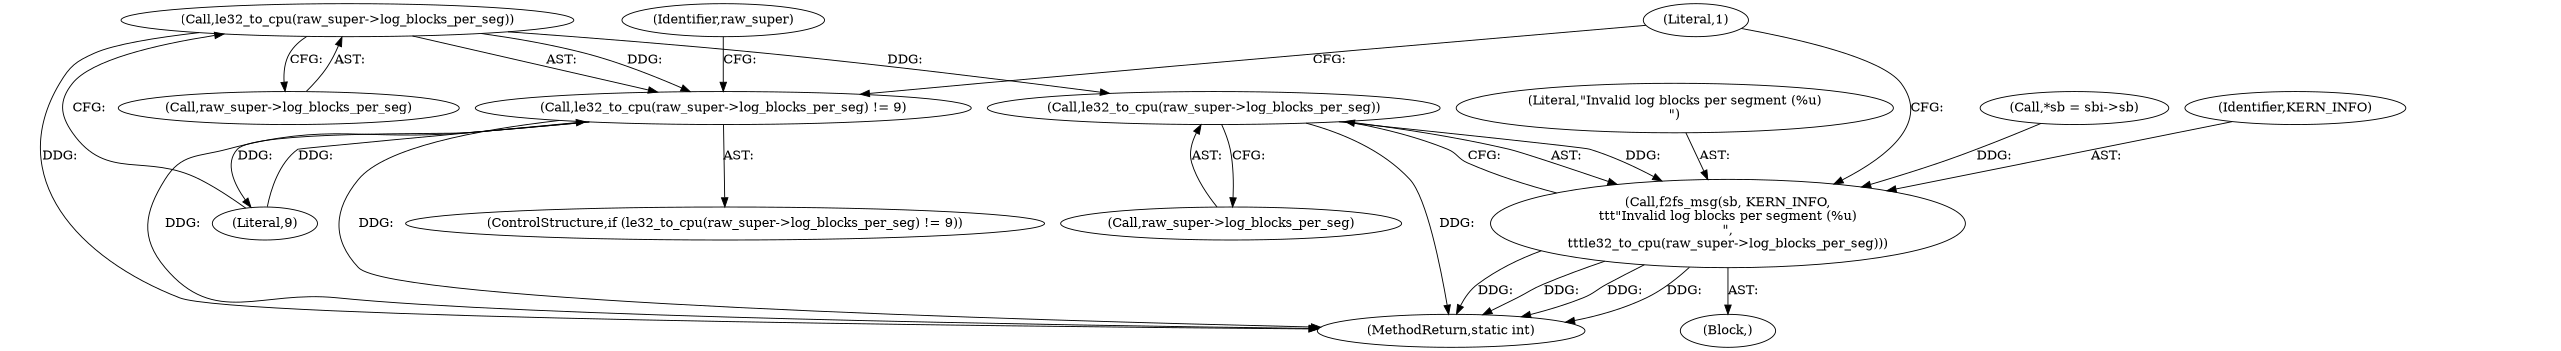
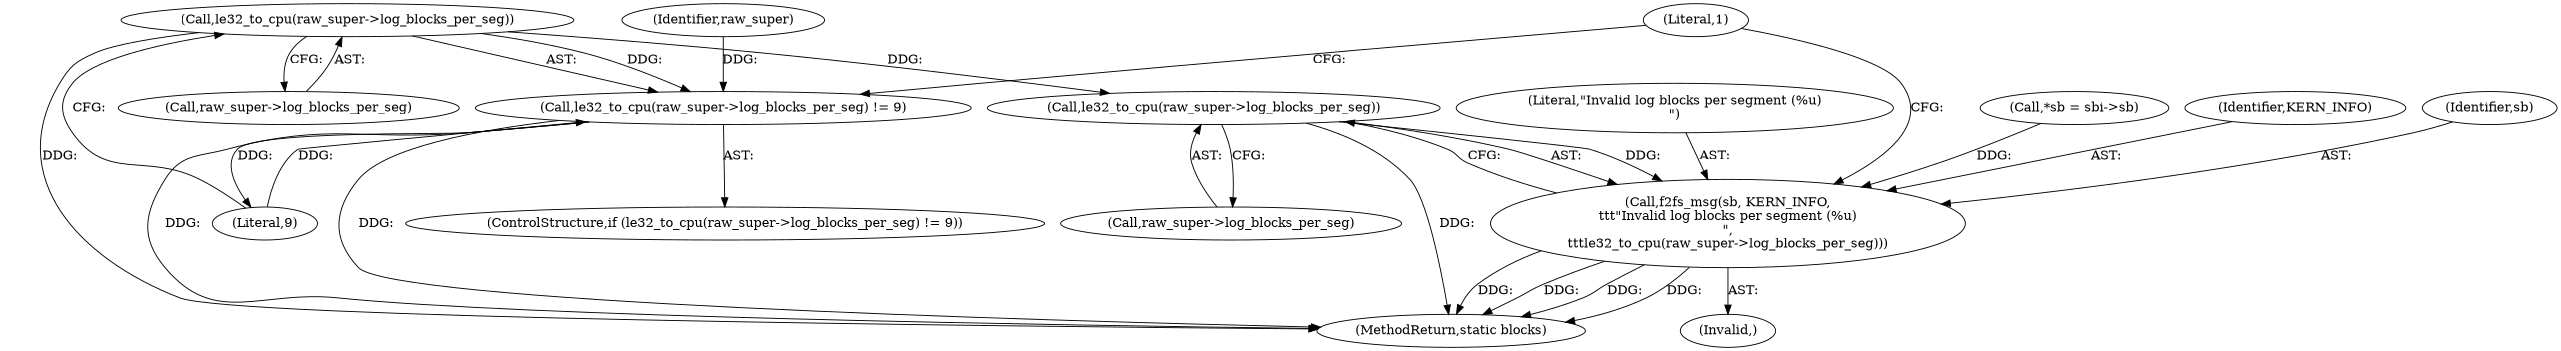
edge "(Identifier,raw_super)" -> "(Call,le32_to_cpu(raw_super->log_blocks_per_seg) != 9)": label "CFG: " -> "DDG: "
node "(Identifier,sb)": added
node "(MethodReturn,static int)": label "(MethodReturn,static int)" -> "(MethodReturn,static blocks)"
node "(Block,)": label "(Block,)" -> "(Invalid,)"
